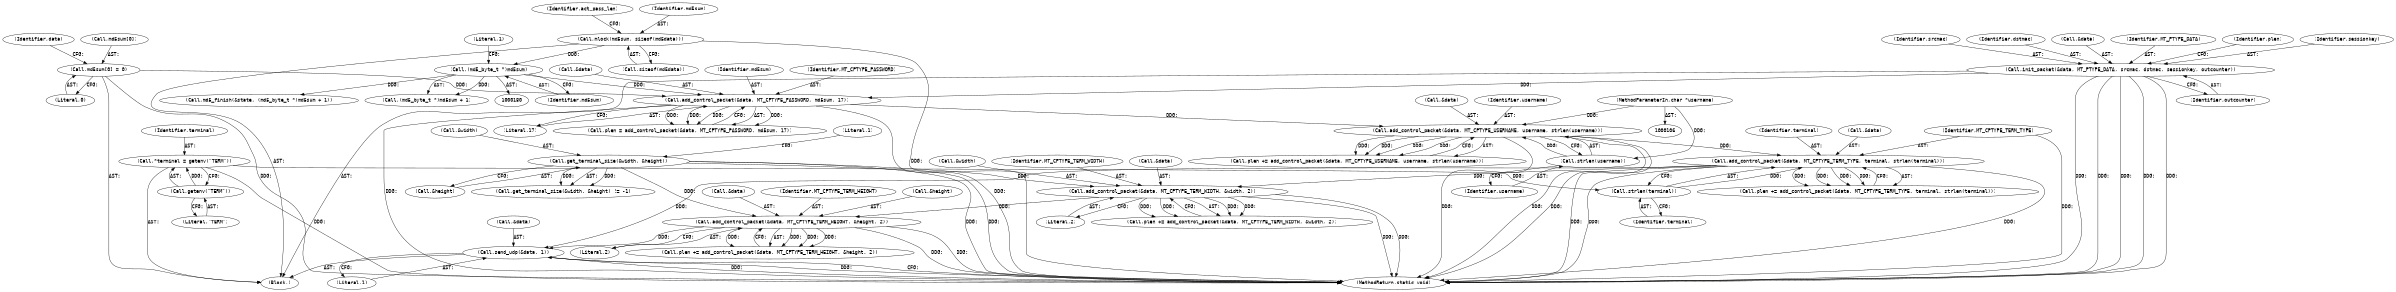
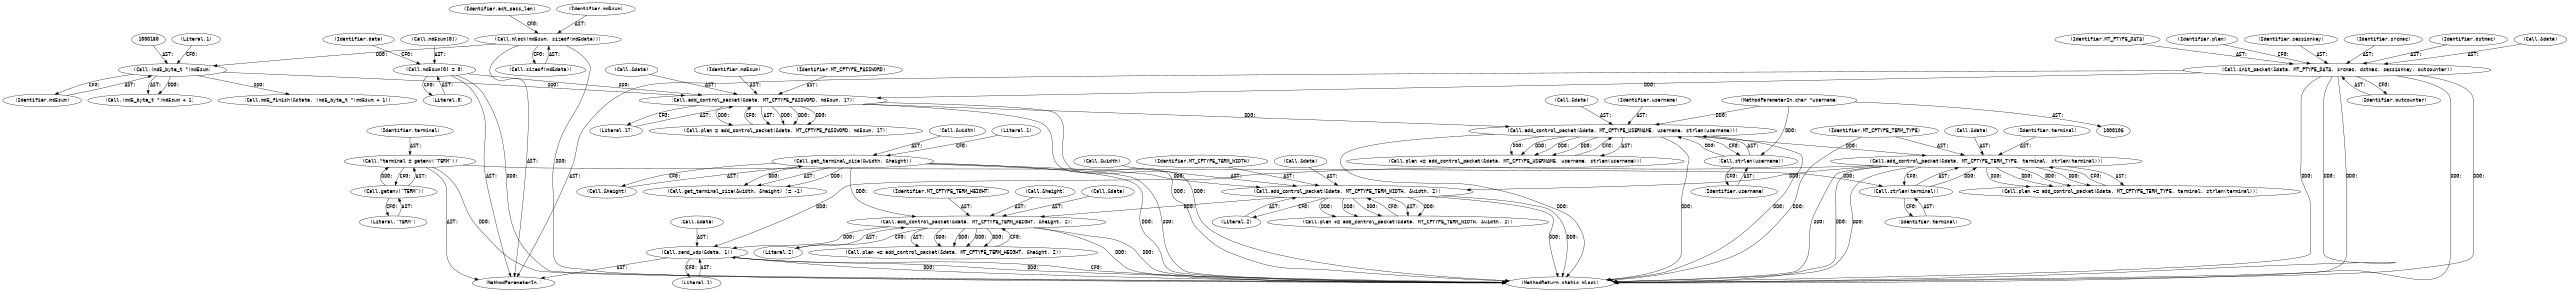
edge "(Call,(md5_byte_t *)md5sum)" -> "1000180": reversed
node "(Block,)": label "(Block,)" -> "(MethodParameterIn,)"
node "(MethodReturn,static void)": label "(MethodReturn,static void)" -> "(MethodReturn,static mlock)"
